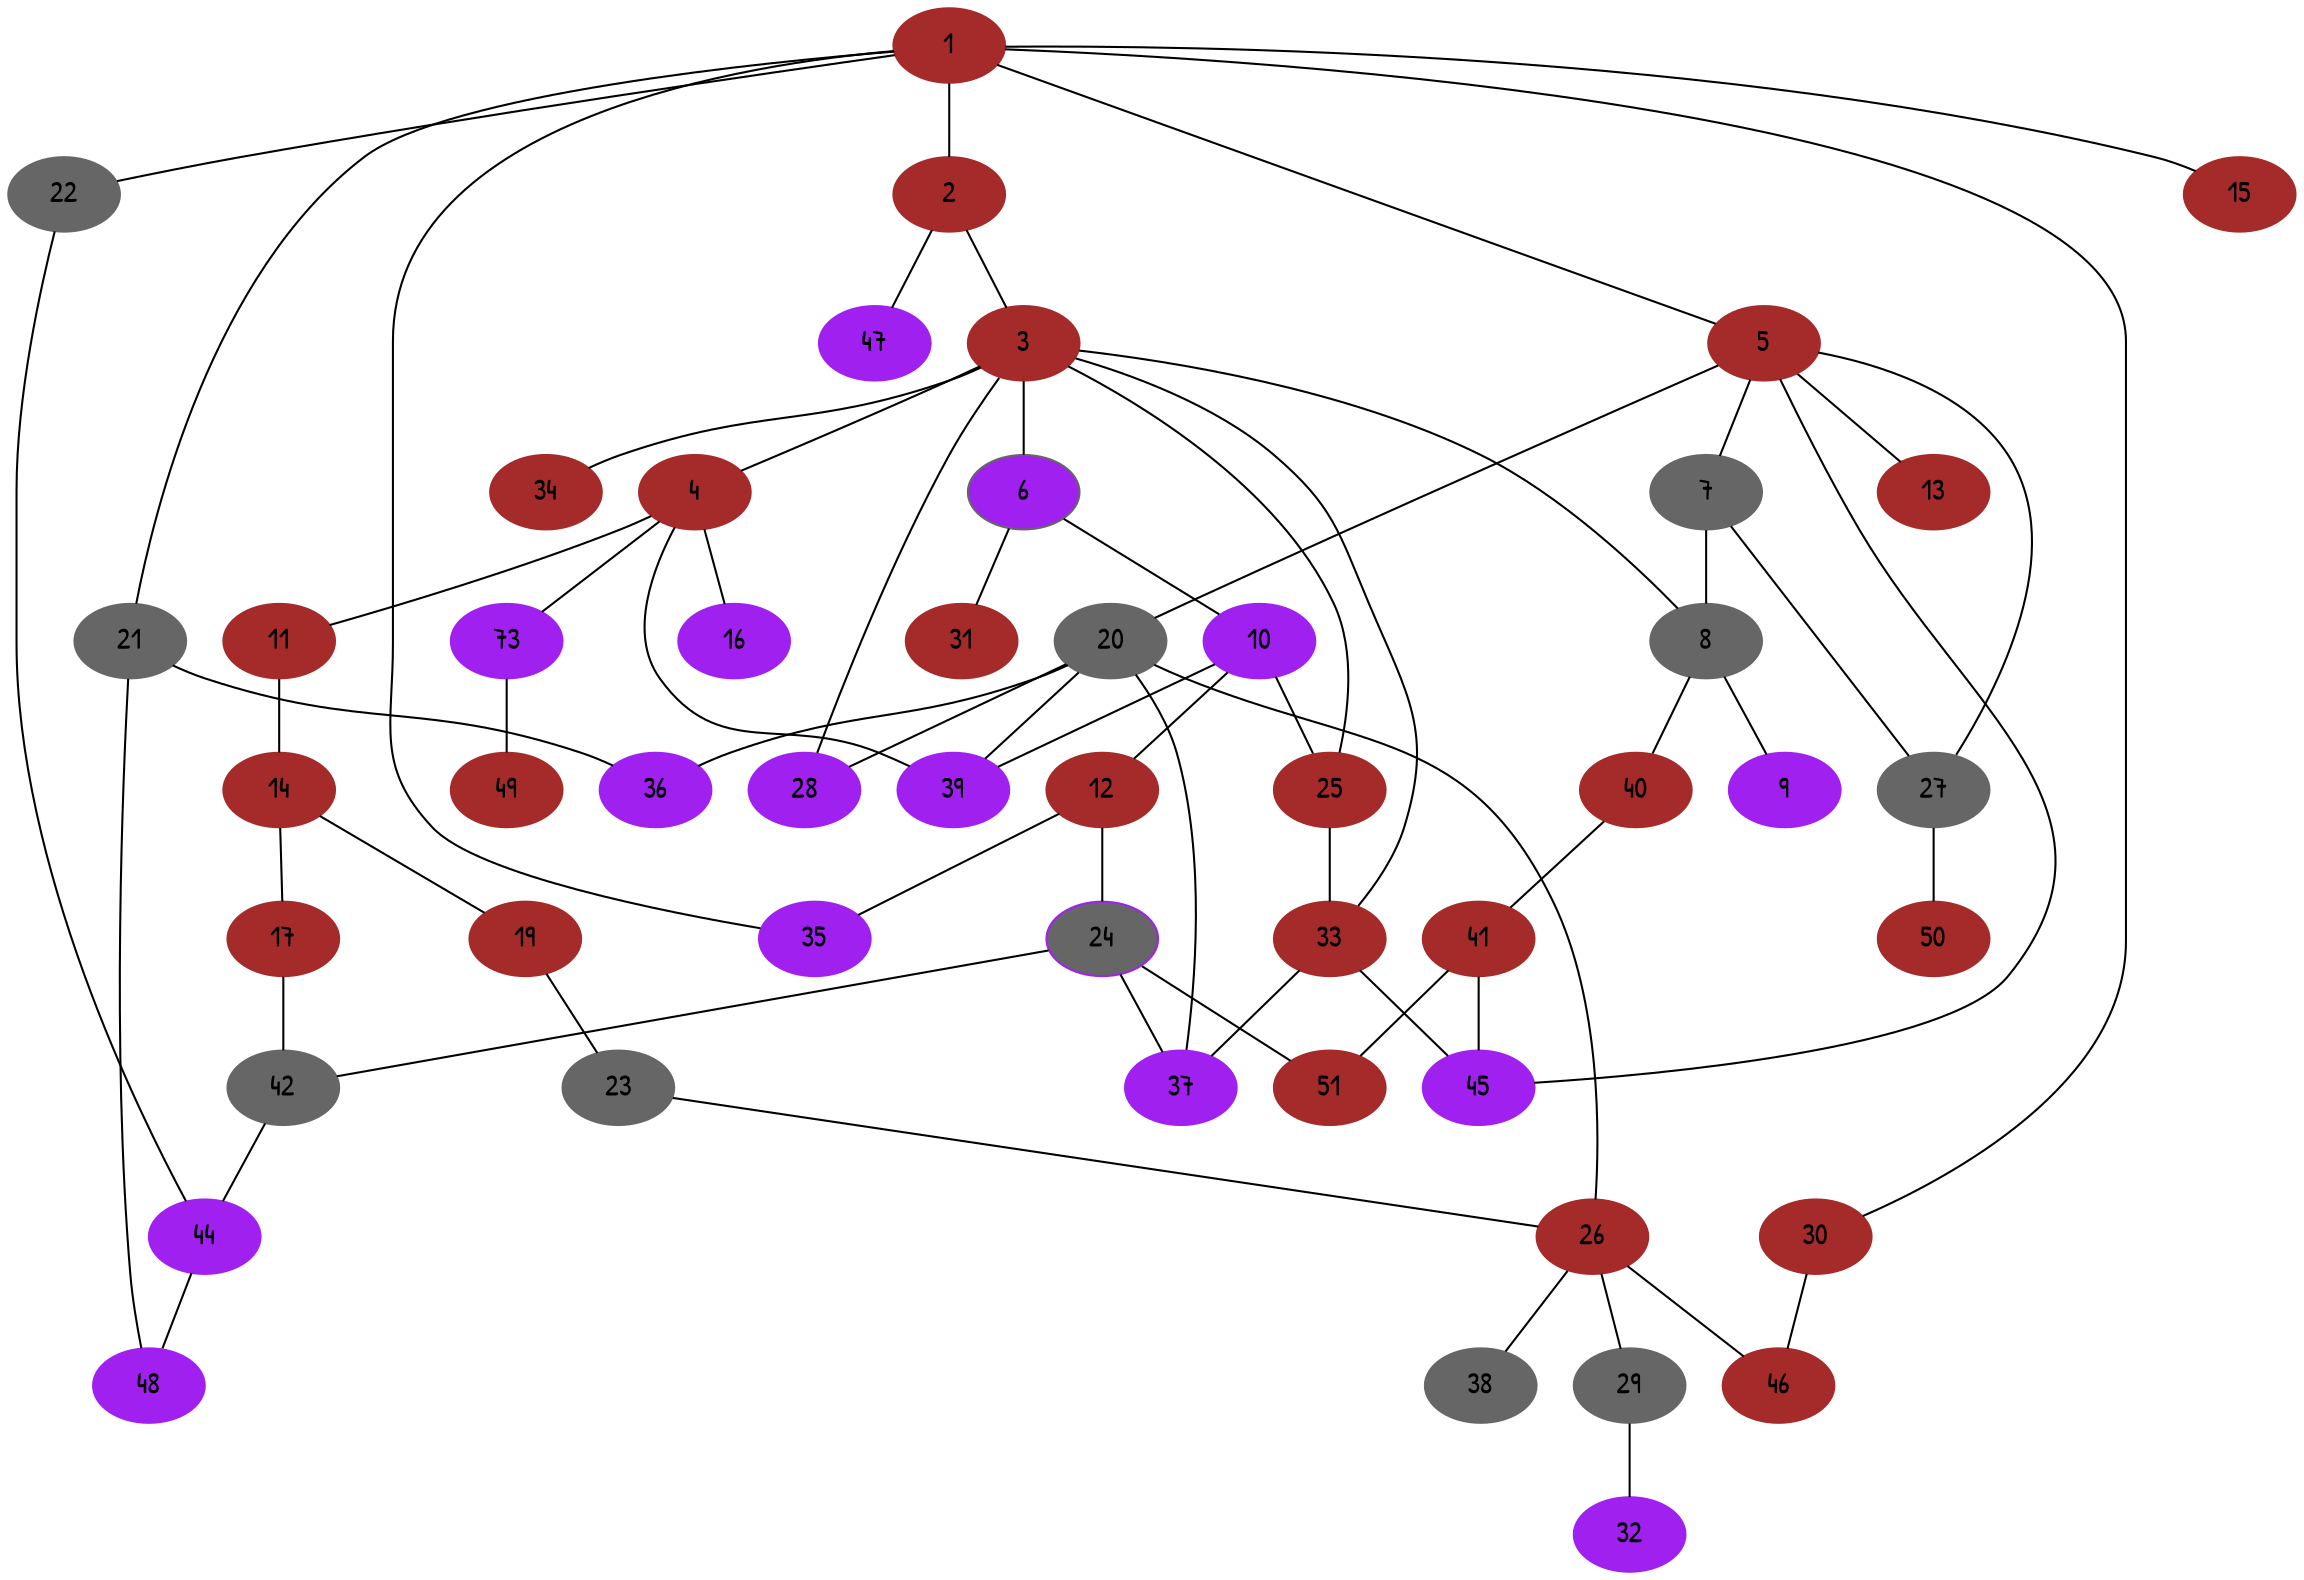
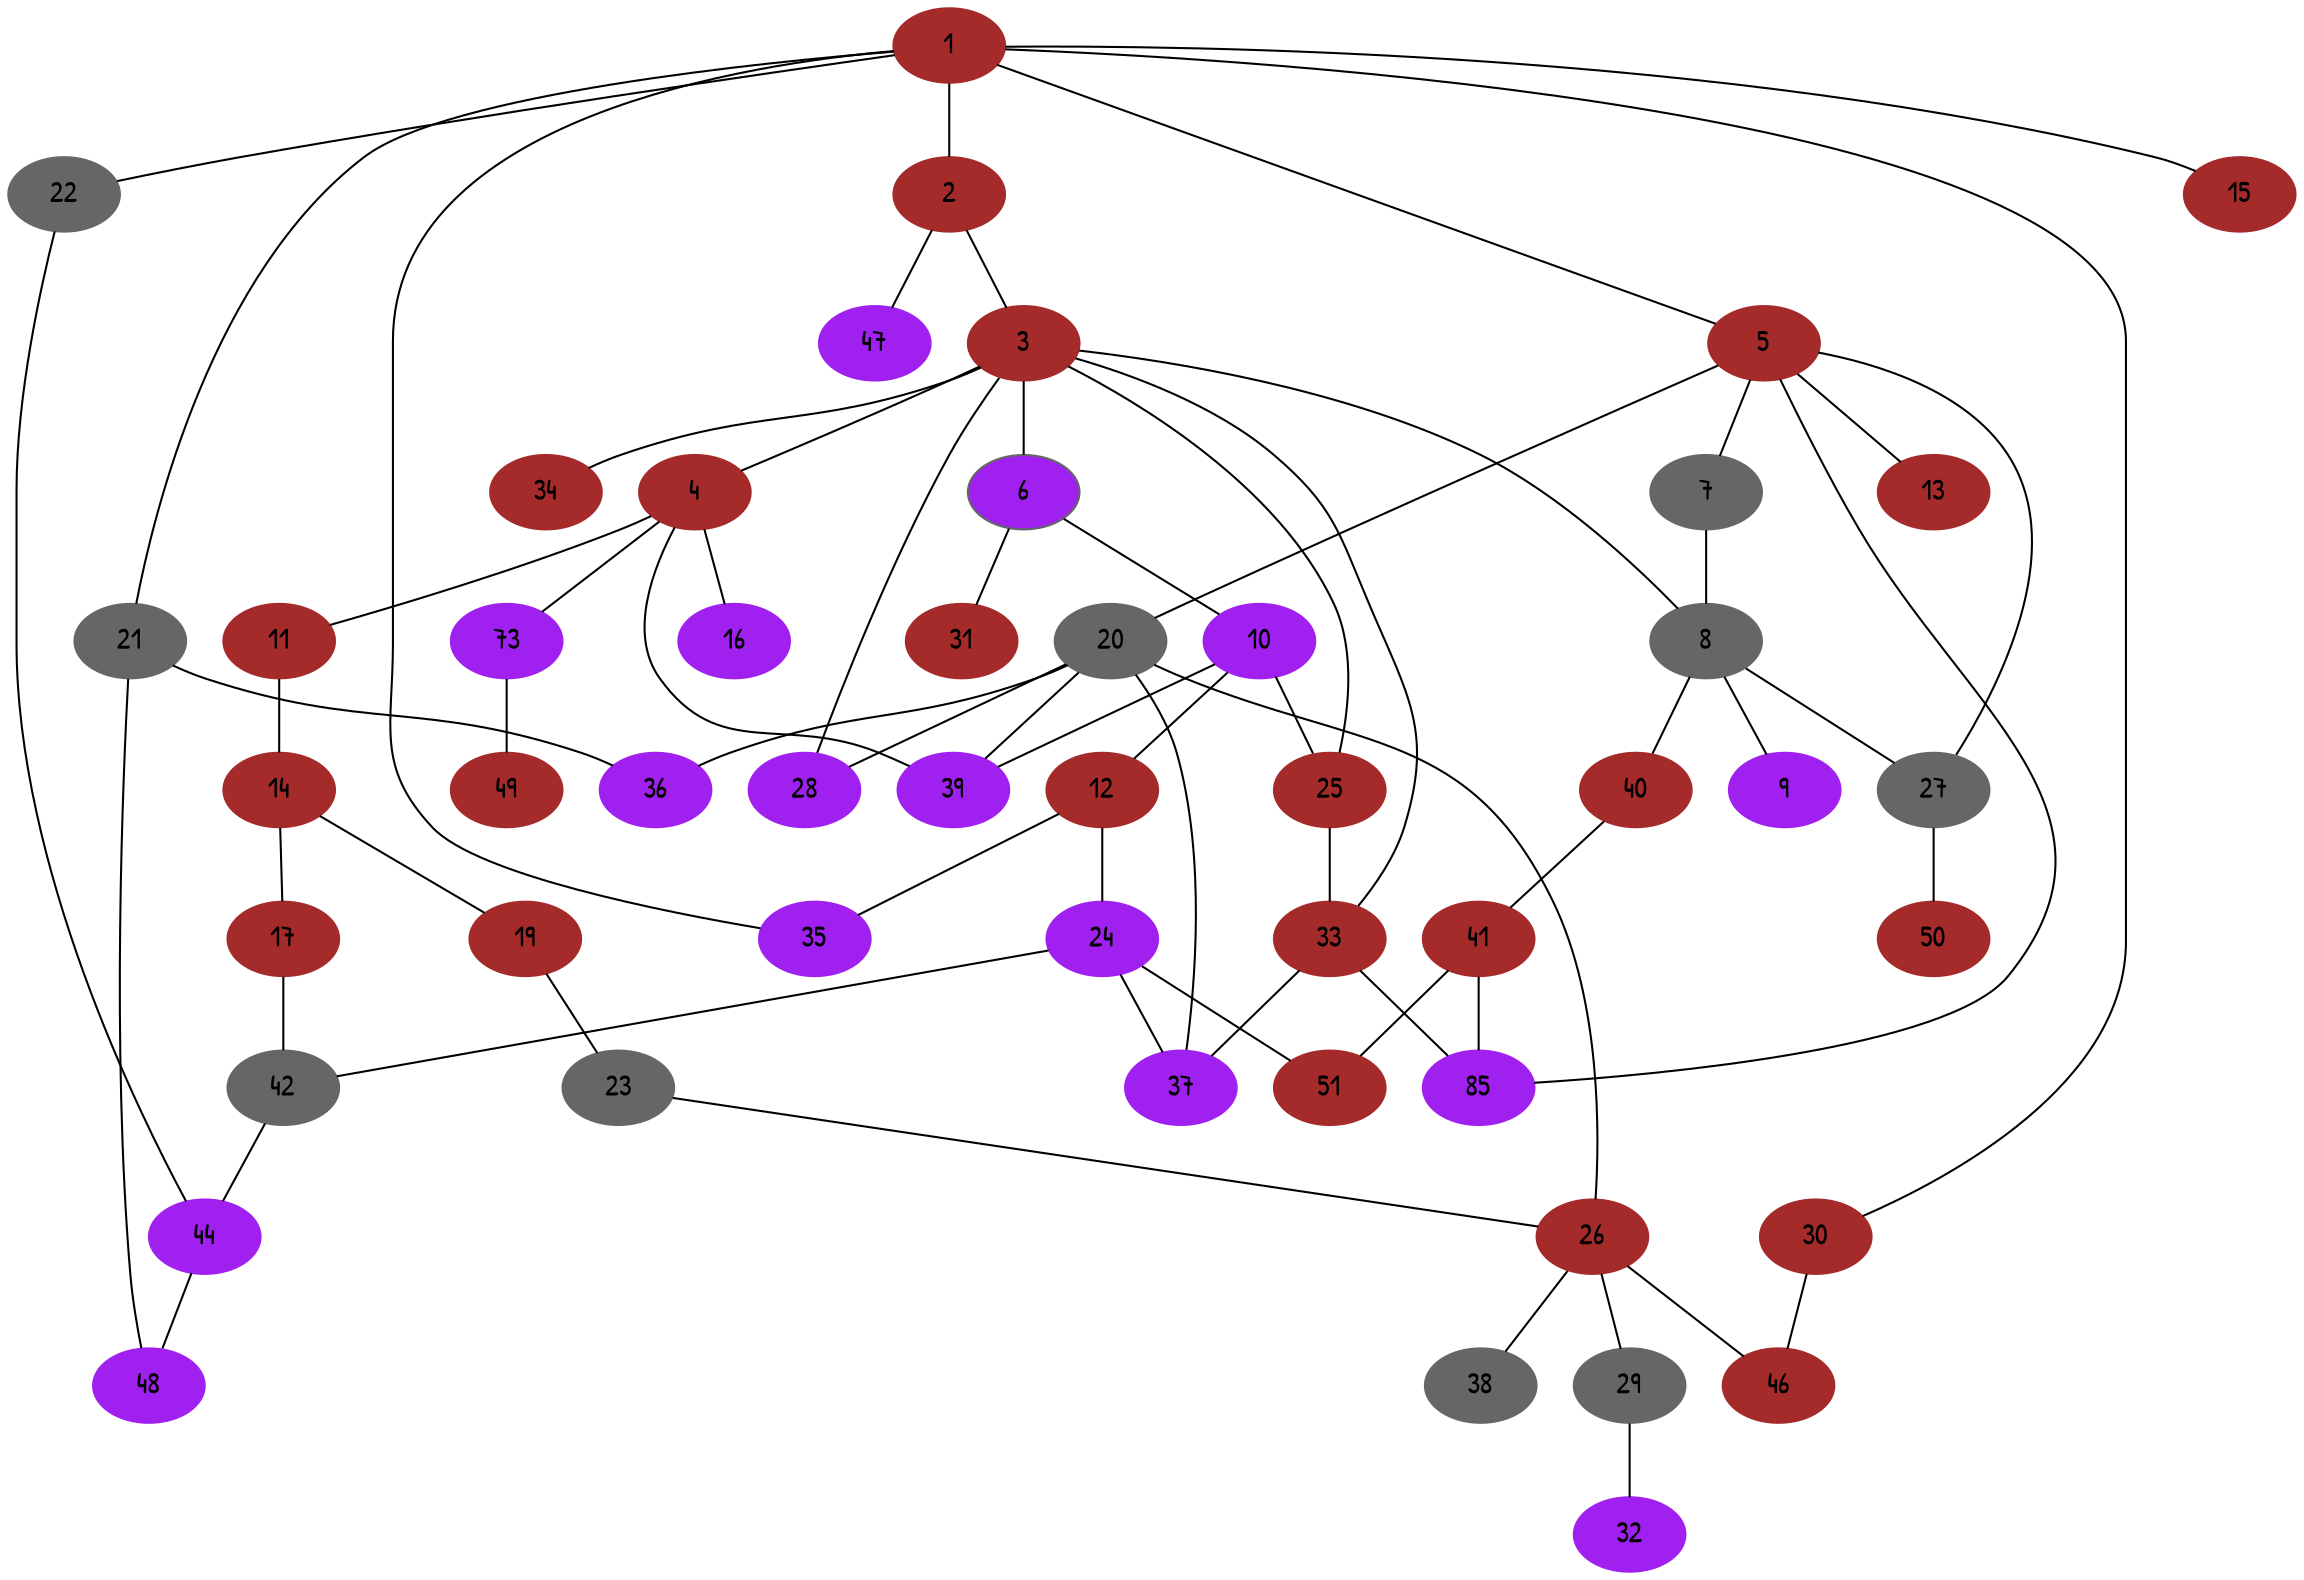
edge "7" -- "27": now "8" -- "27"
node "24": fillcolor gray40 -> purple
node "45": label "45" -> "85"
